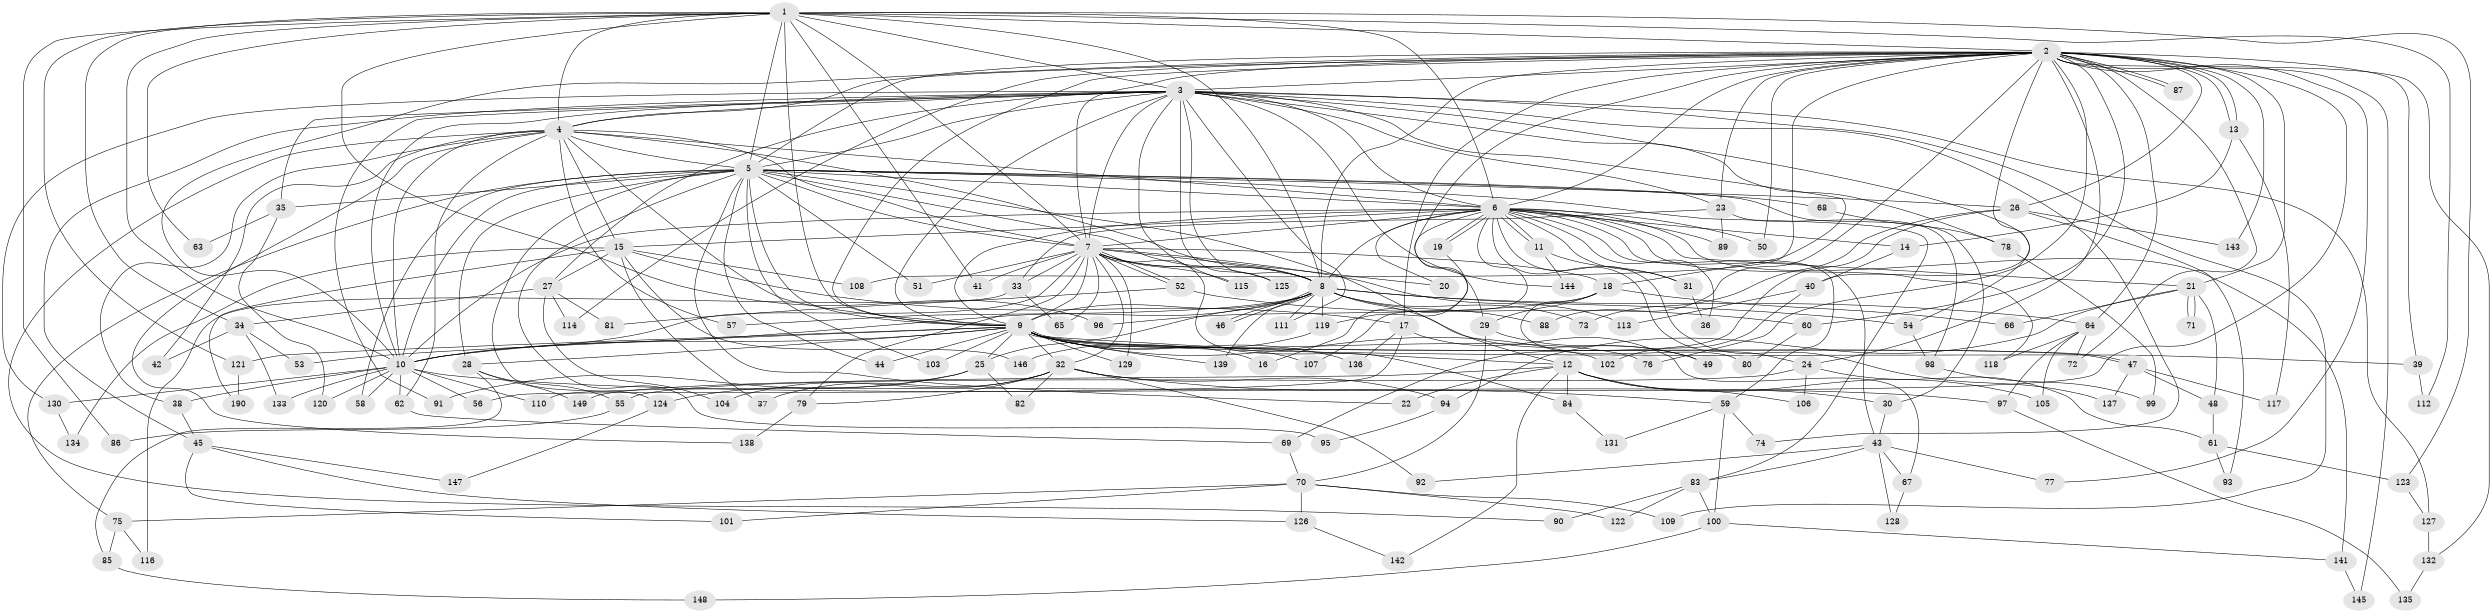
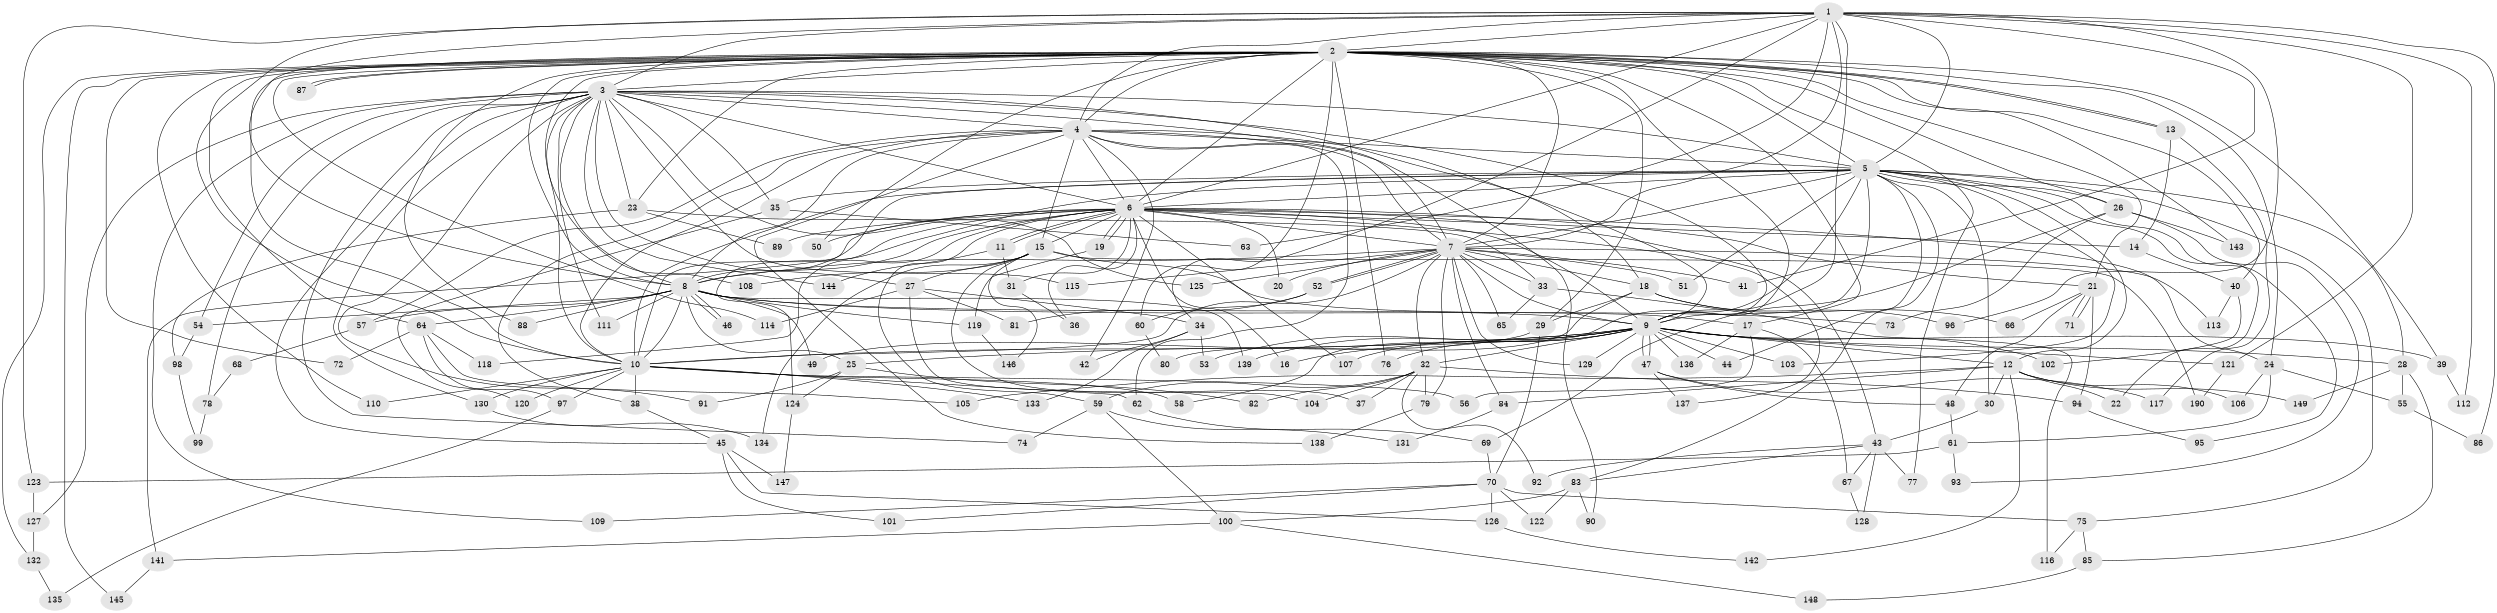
edge "5" -- "68": now "57" -- "68"
